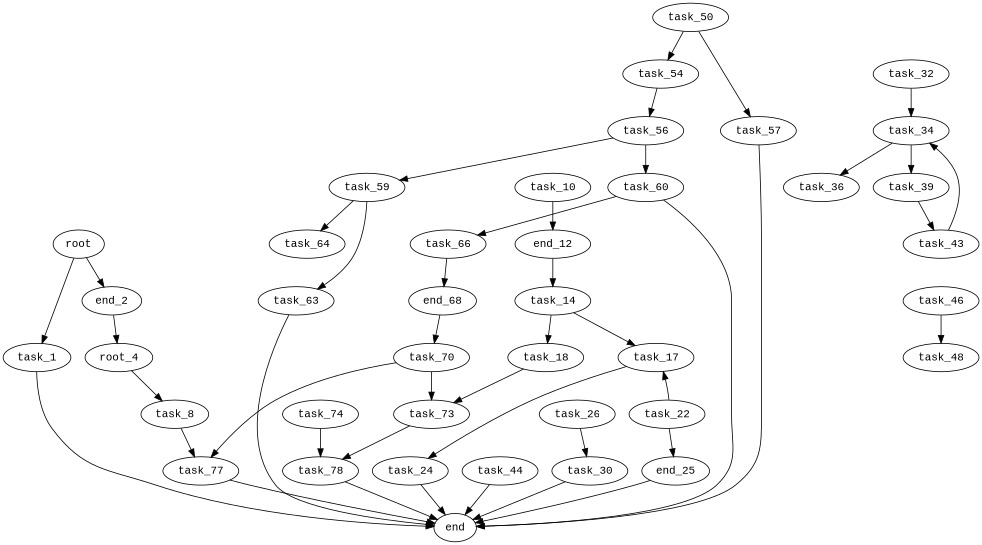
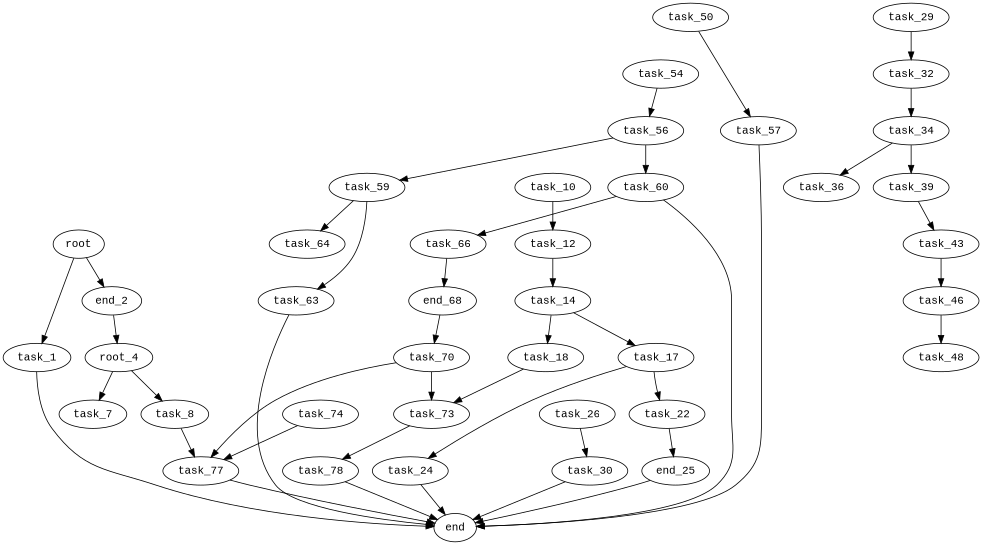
node "task_29": added
edge "task_50" -> "task_54": removed
edge "task_43" -> "task_34": now "task_43" -> "task_46"
node "end_12": label "end_12" -> "task_12"
edge "task_22" -> "task_17": reversed
node "task_7": added
edge "task_74" -> "task_78": now "task_74" -> "task_77"
node "task_44": removed
